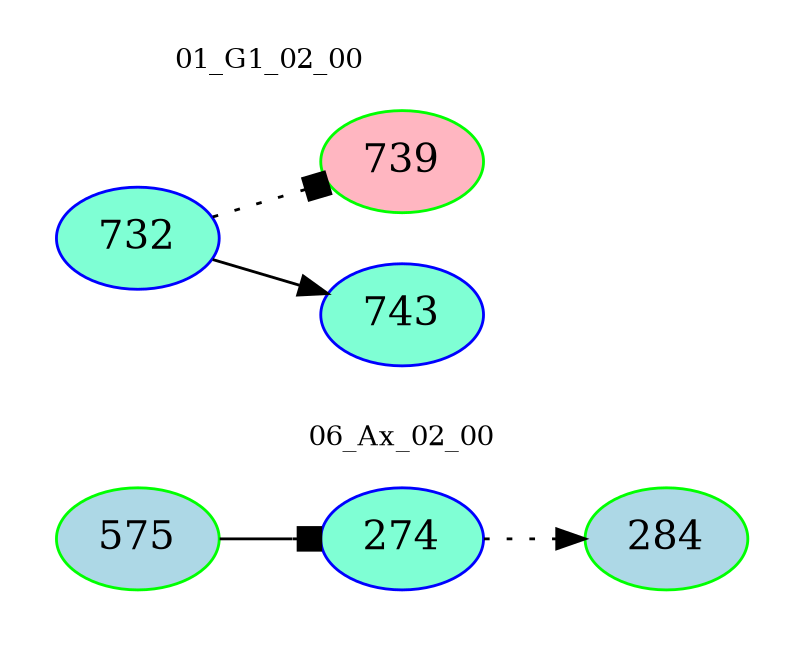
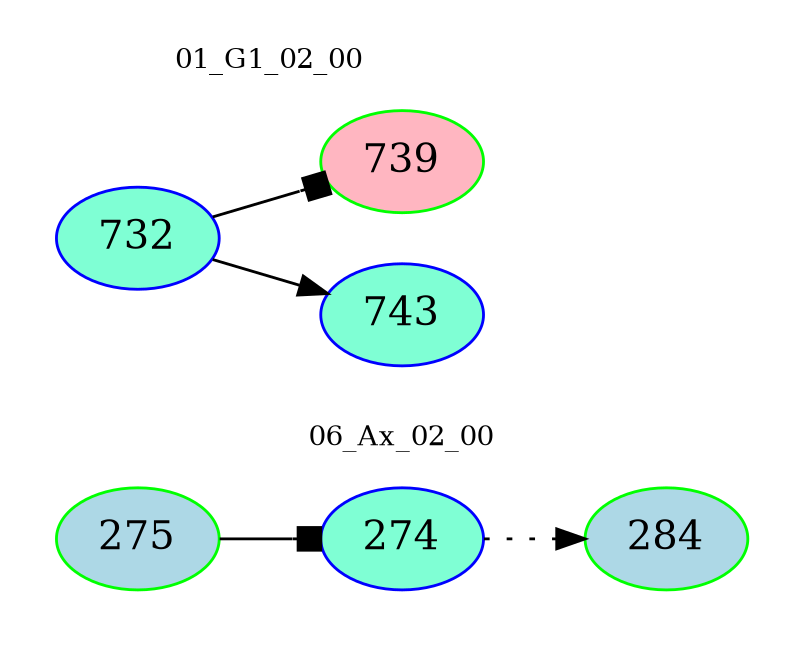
edge "732" -> "739": style dotted -> solid
node "575": label "575" -> "275"
